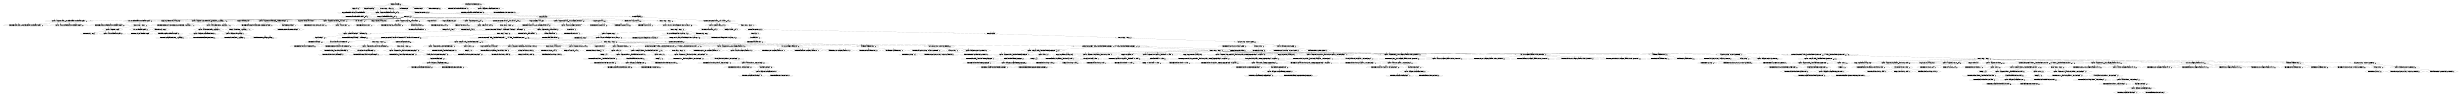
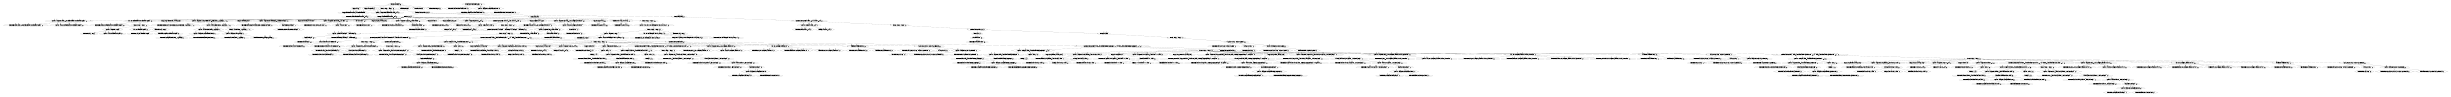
node "(IDENTIFIER,entries,copyInto(array))": removed
